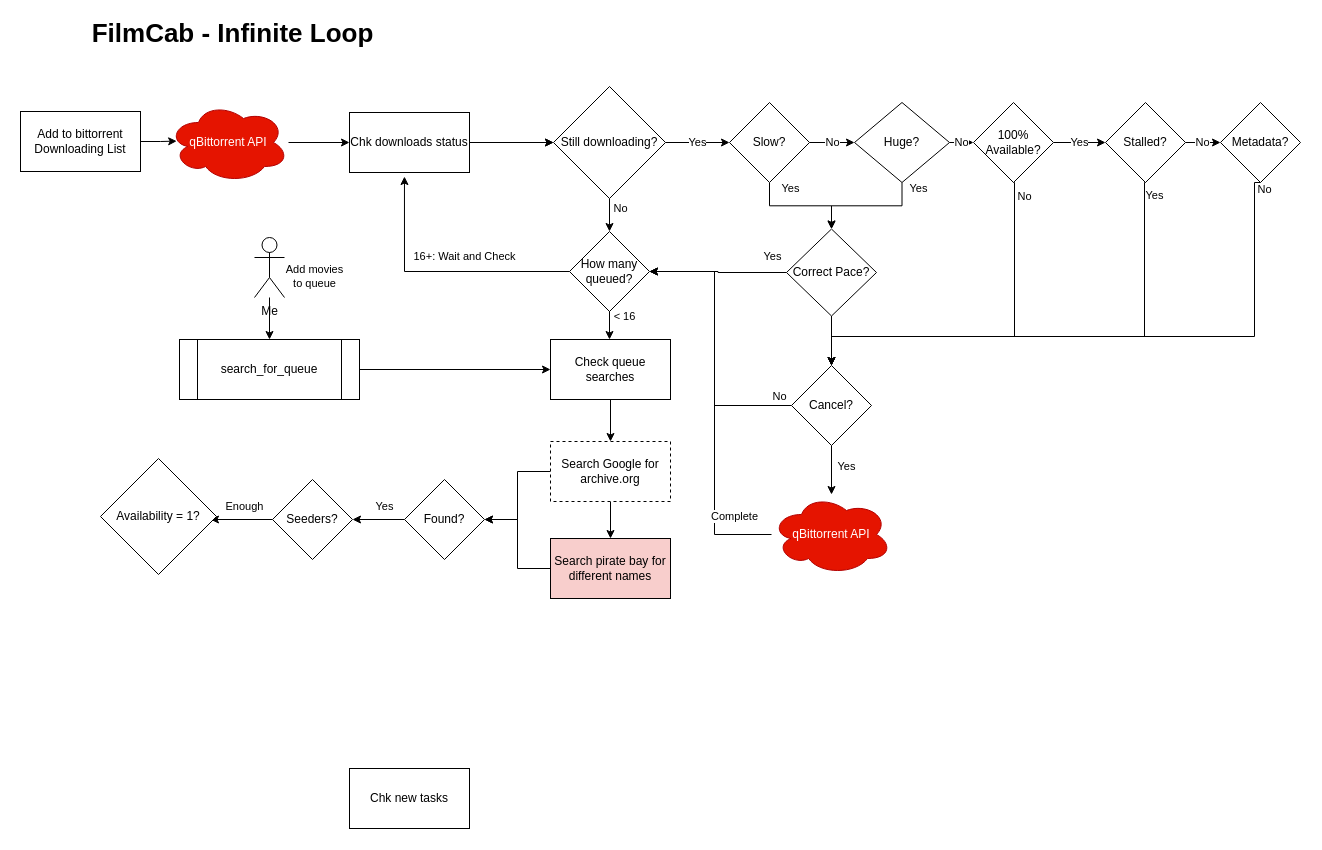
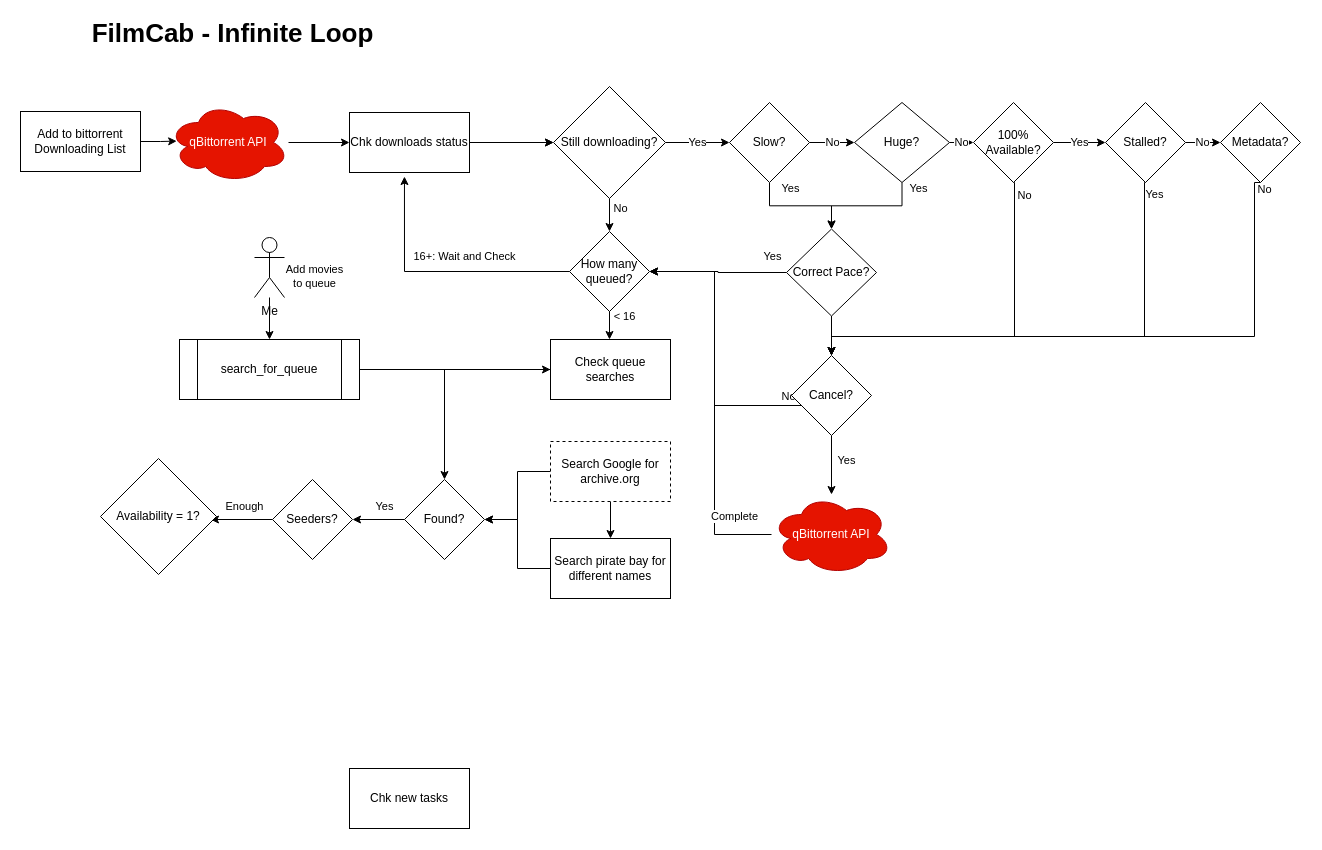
node "Cancel?": moved (832, 406) -> (832, 396)
edge "Check queue searches" -> "Search Google for archive.org": now "Check queue searches" -> "Found?"
node "Search pirate bay for different names": fillcolor #f8cecc -> #ffffff
